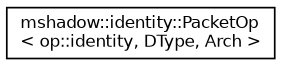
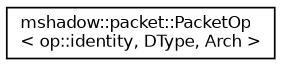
node "mshadow::identity::PacketOp < op::identity, DType, Arch >": label "mshadow::identity::PacketOp < op::identity, DType, Arch >" -> "mshadow::packet::PacketOp < op::identity, DType, Arch >"
